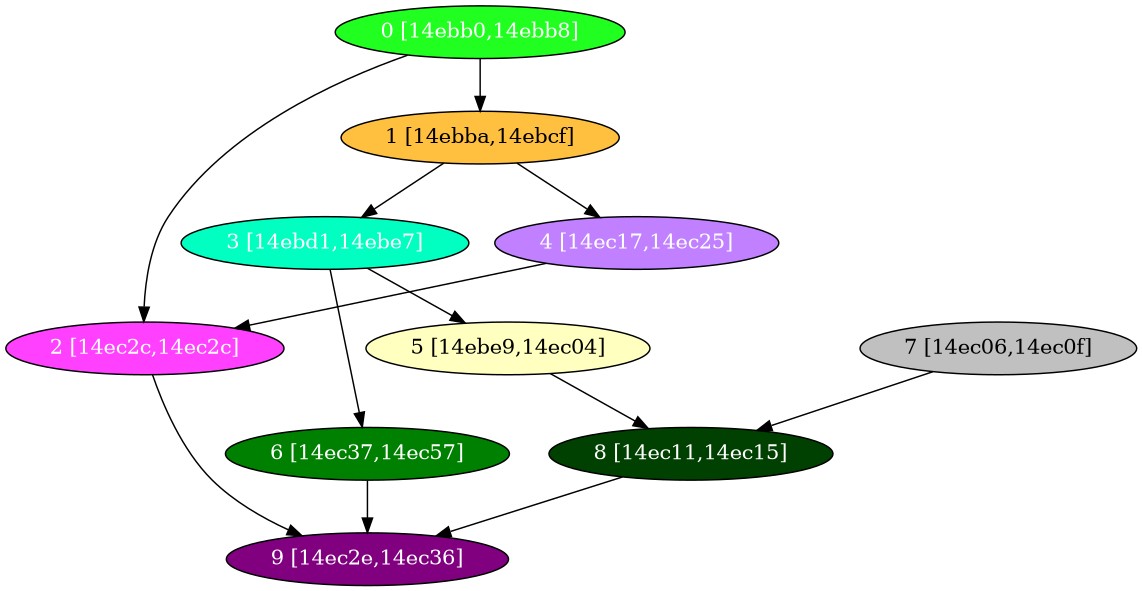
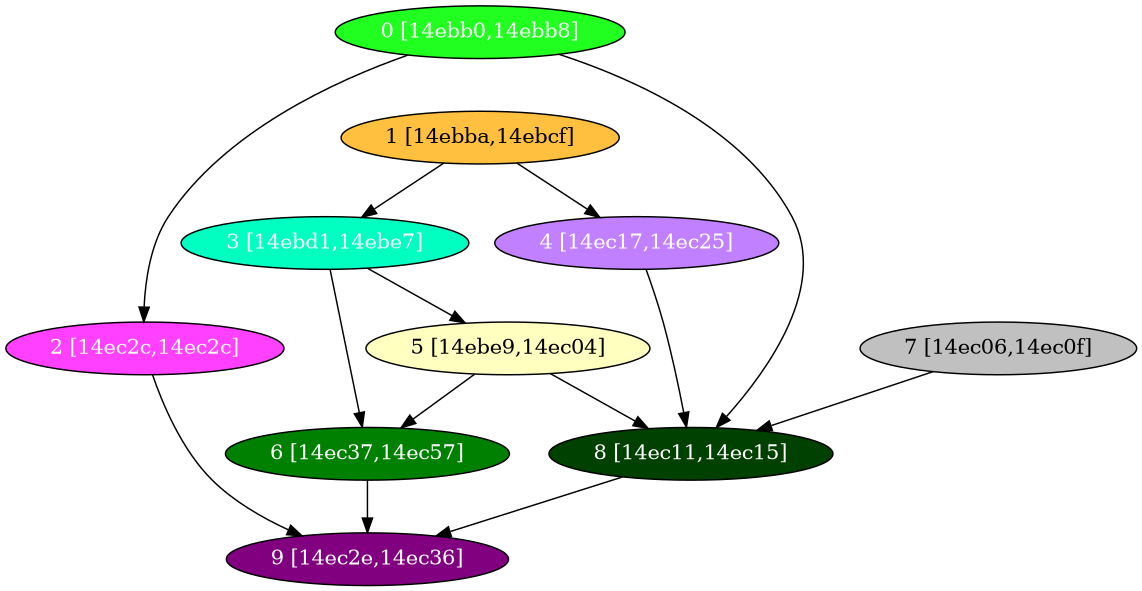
edge "0 [14ebb0,14ebb8]" -> "1 [14ebba,14ebcf]": now "0 [14ebb0,14ebb8]" -> "8 [14ec11,14ec15]"
edge "4 [14ec17,14ec25]" -> "2 [14ec2c,14ec2c]": now "4 [14ec17,14ec25]" -> "8 [14ec11,14ec15]"
edge "5 [14ebe9,14ec04]" -> "6 [14ec37,14ec57]": added
